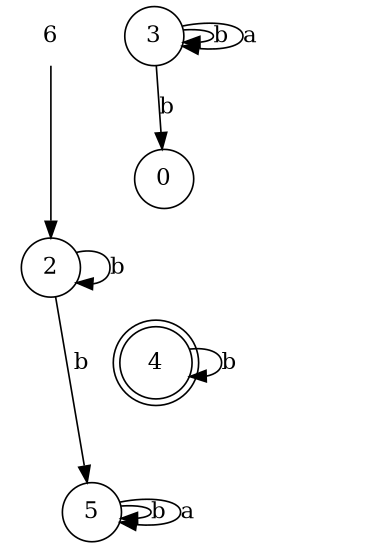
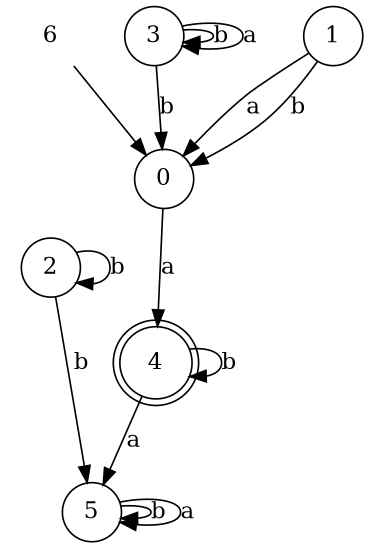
node "1": added
edge "6" -> "2": now "6" -> "0"
edge "0" -> "4": added, label "a"
edge "4" -> "5": added, label "a"
